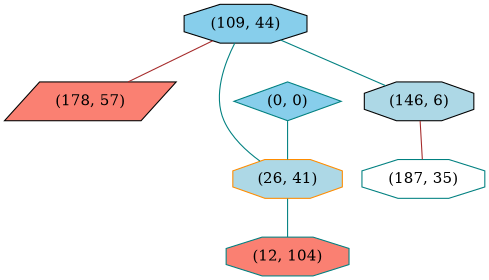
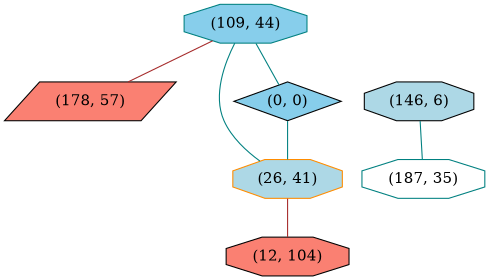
node "(109, 44)": color black -> teal
edge "(109, 44)" -- "(146, 6)": now "(109, 44)" -- "(0, 0)"
node "(0, 0)": color teal -> black
edge "(146, 6)" -- "(187, 35)": color brown -> teal
edge "(26, 41)" -- "(12, 104)": color teal -> brown
node "(12, 104)": color teal -> black
